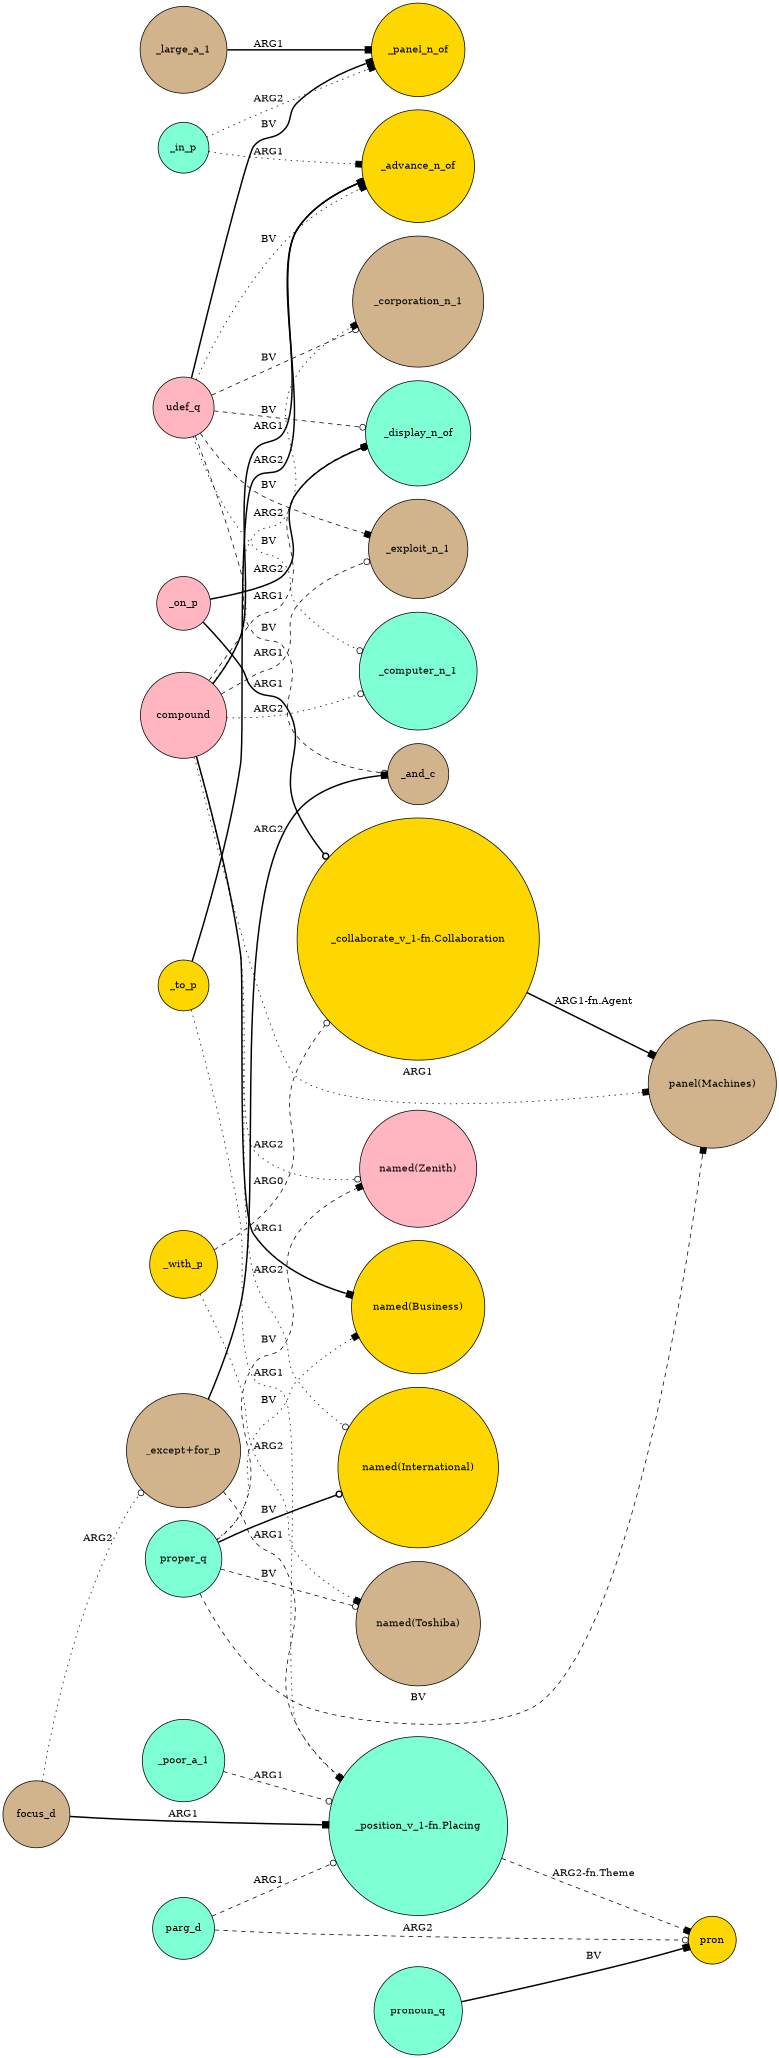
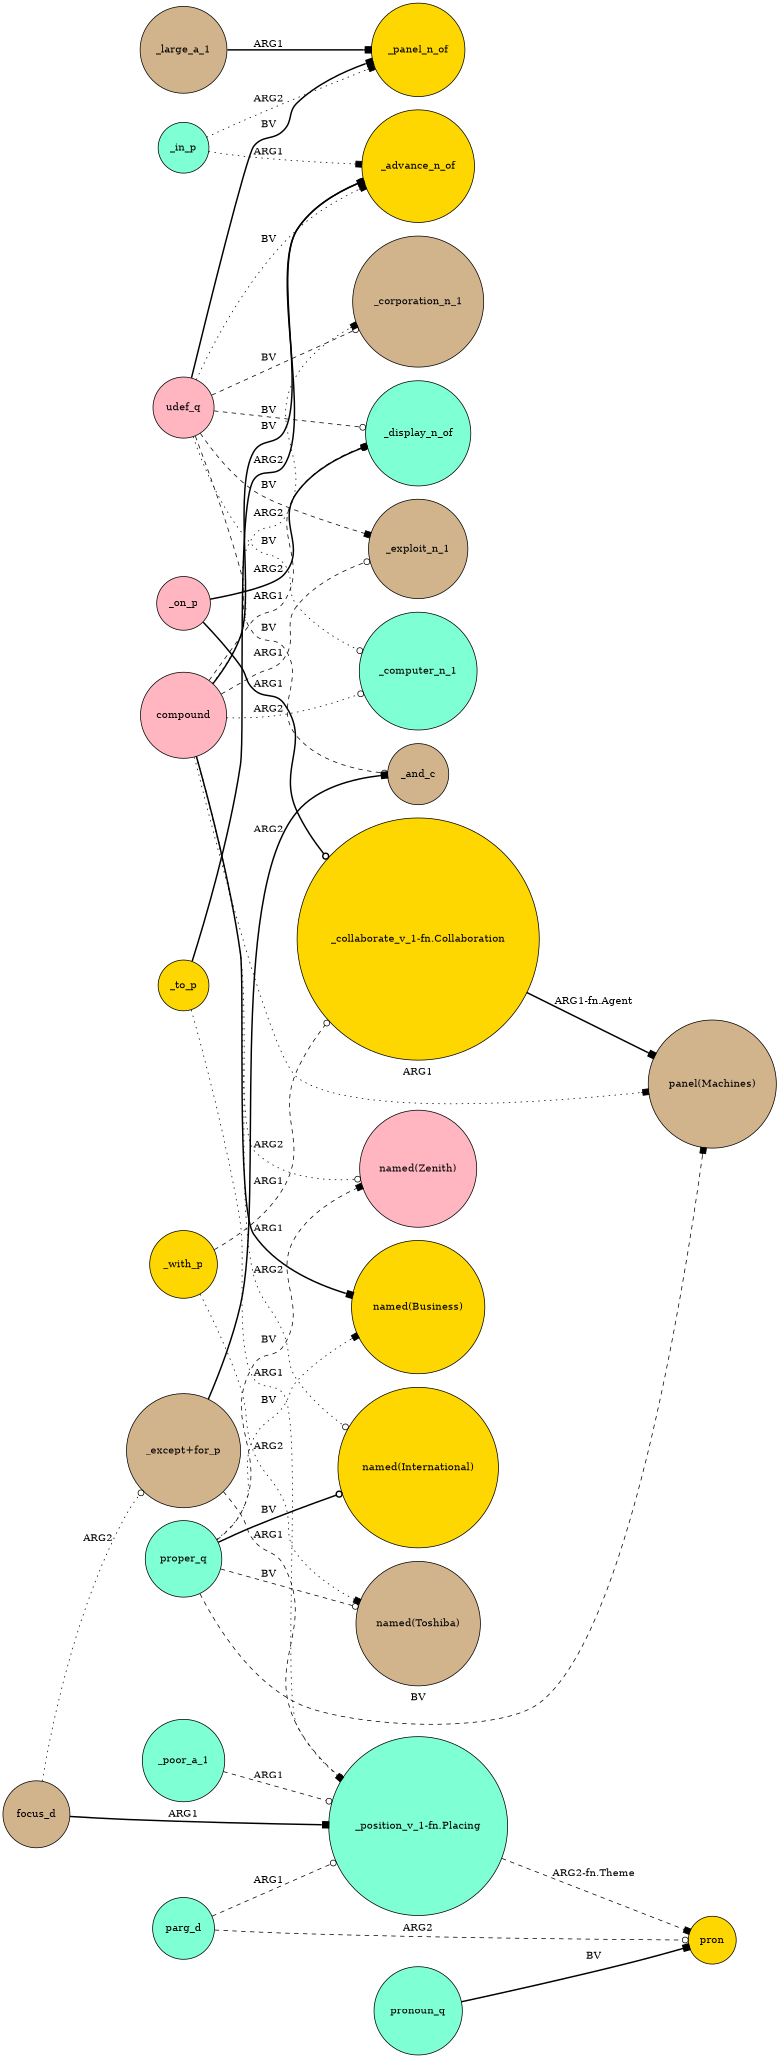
edge "compound" -> "_advance_n_of": label "ARG1" -> "BV"
edge "_with_p" -> "_collaborate_v_1-fn.Collaboration": label "ARG0" -> "ARG1"
